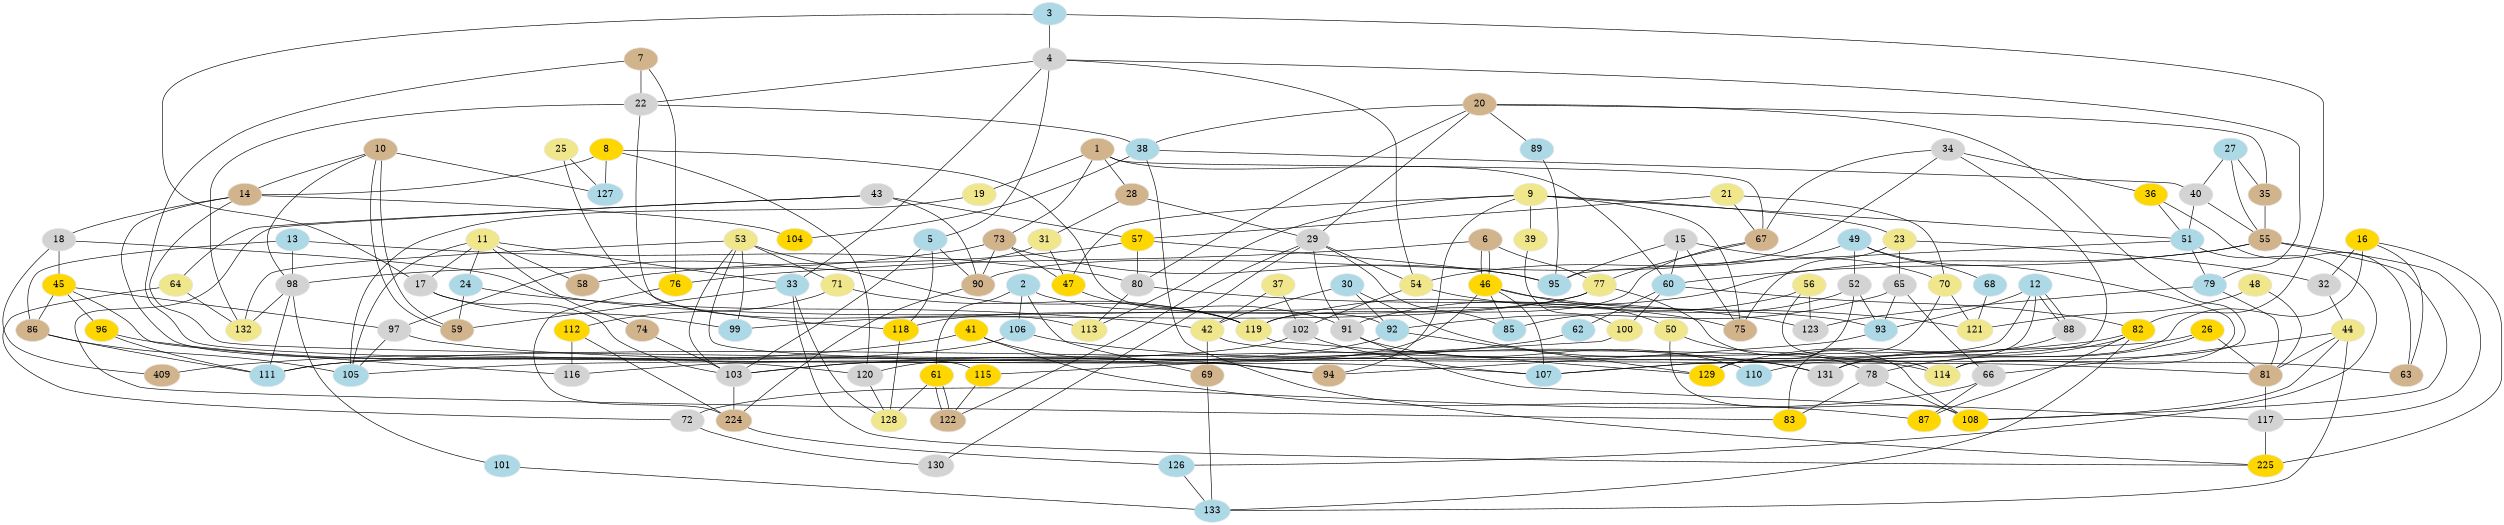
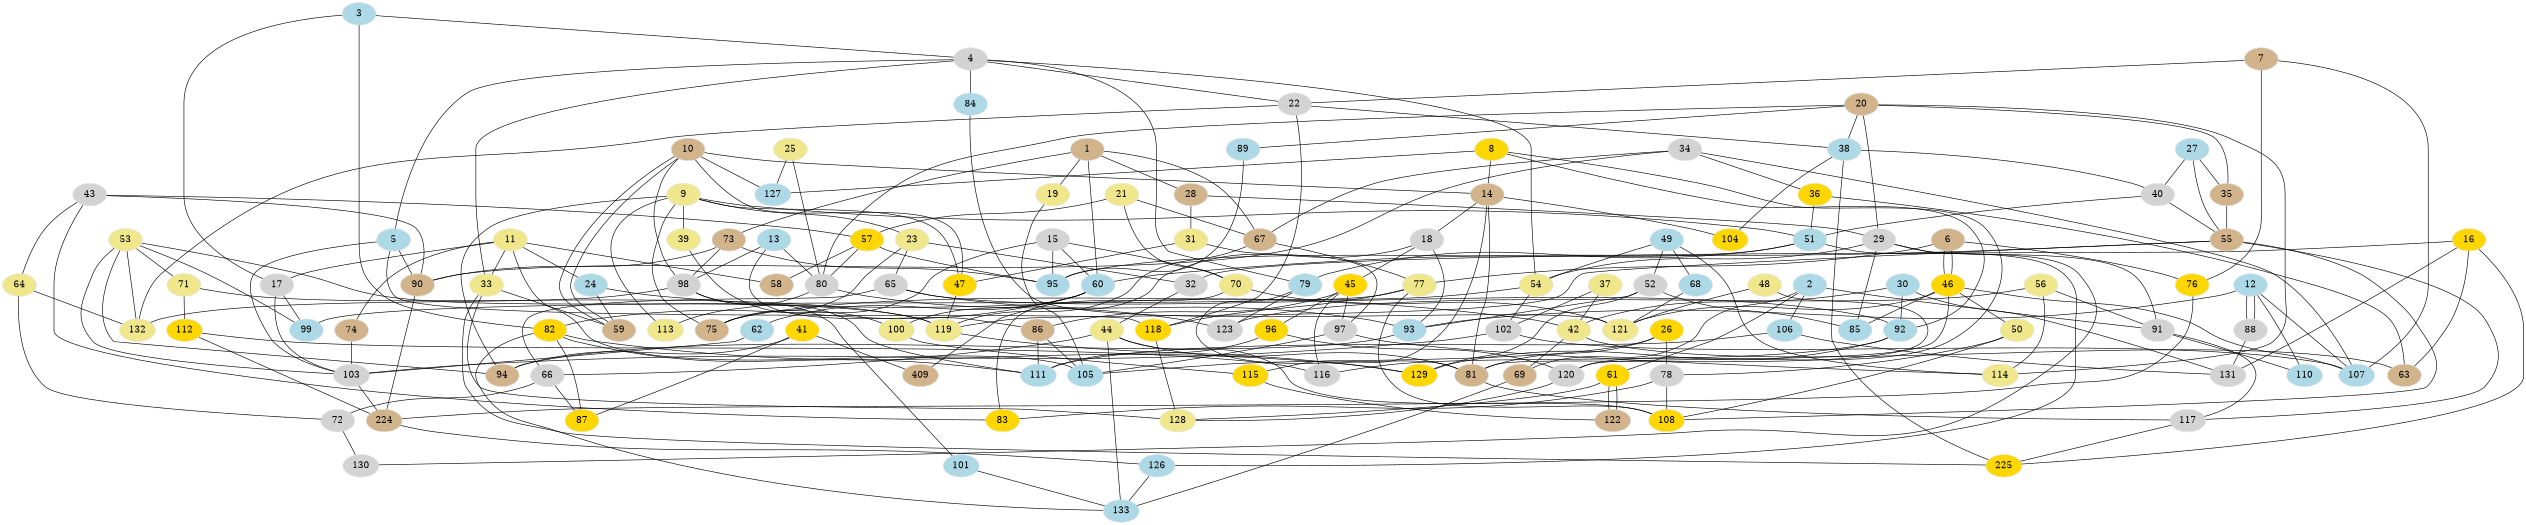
node "84": added
edge "73" -- "47": now "10" -- "47"
node "33": fillcolor lightblue -> khaki
edge "25" -- "113": now "25" -- "80"
edge "29" -- "122": removed
